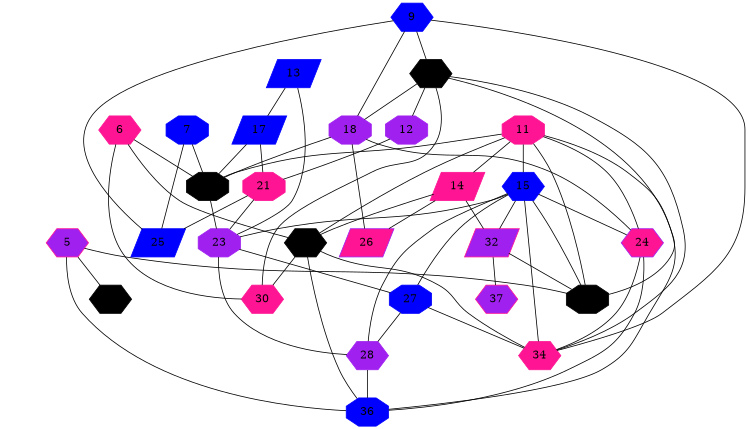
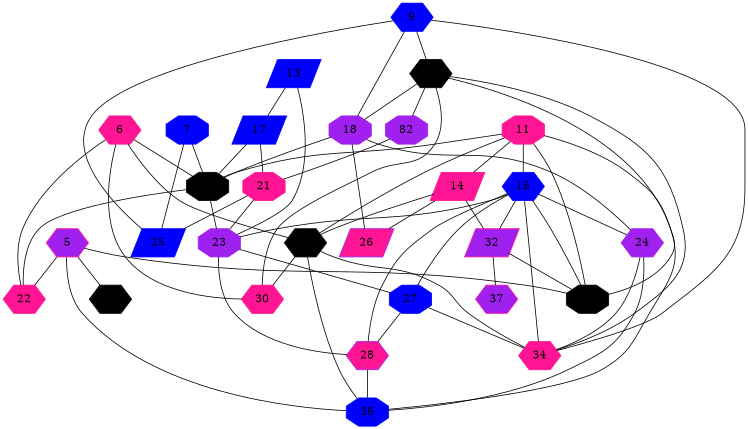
node "12": label "12" -> "82"
edge "11" -- "24": removed
node "24": fillcolor deeppink -> purple
node "22": added
node "28": fillcolor purple -> deeppink
